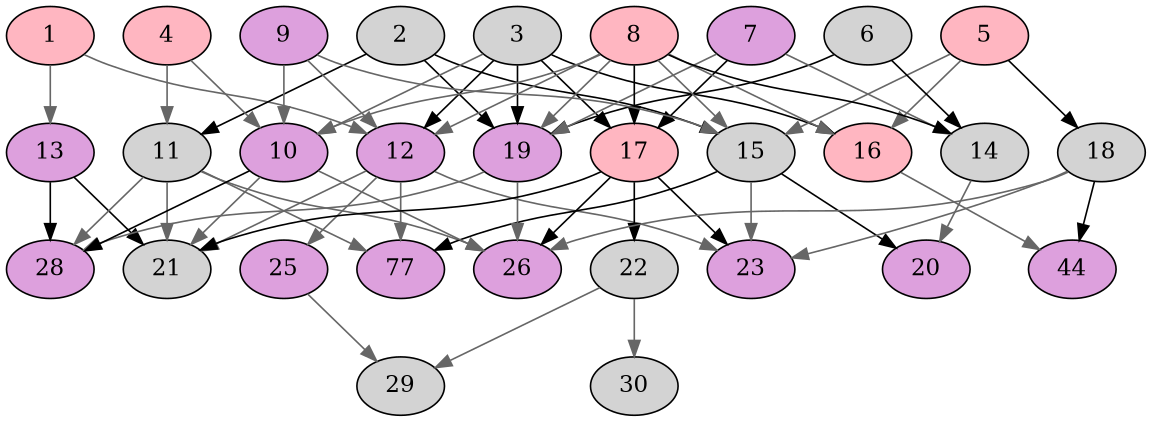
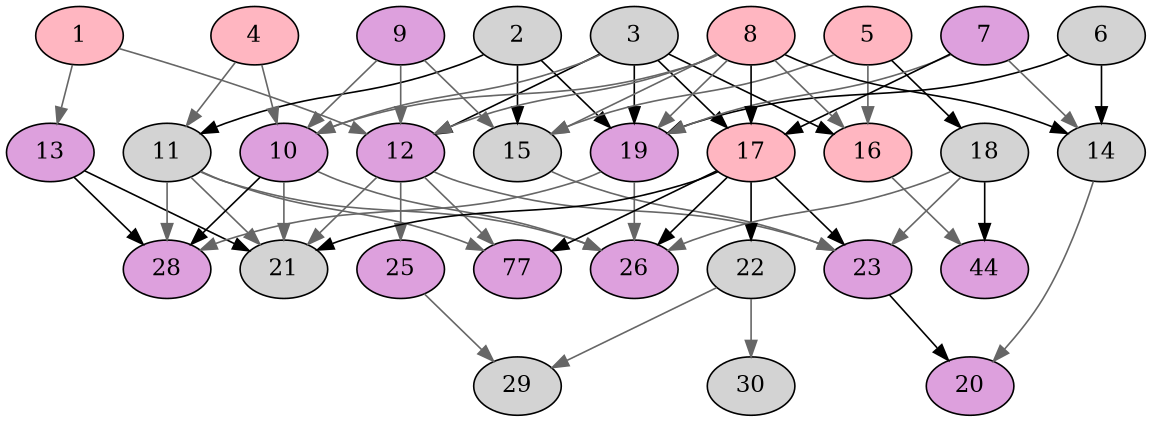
edge "15" -> "20": now "23" -> "20"
edge "15" -> "77": now "17" -> "77"
